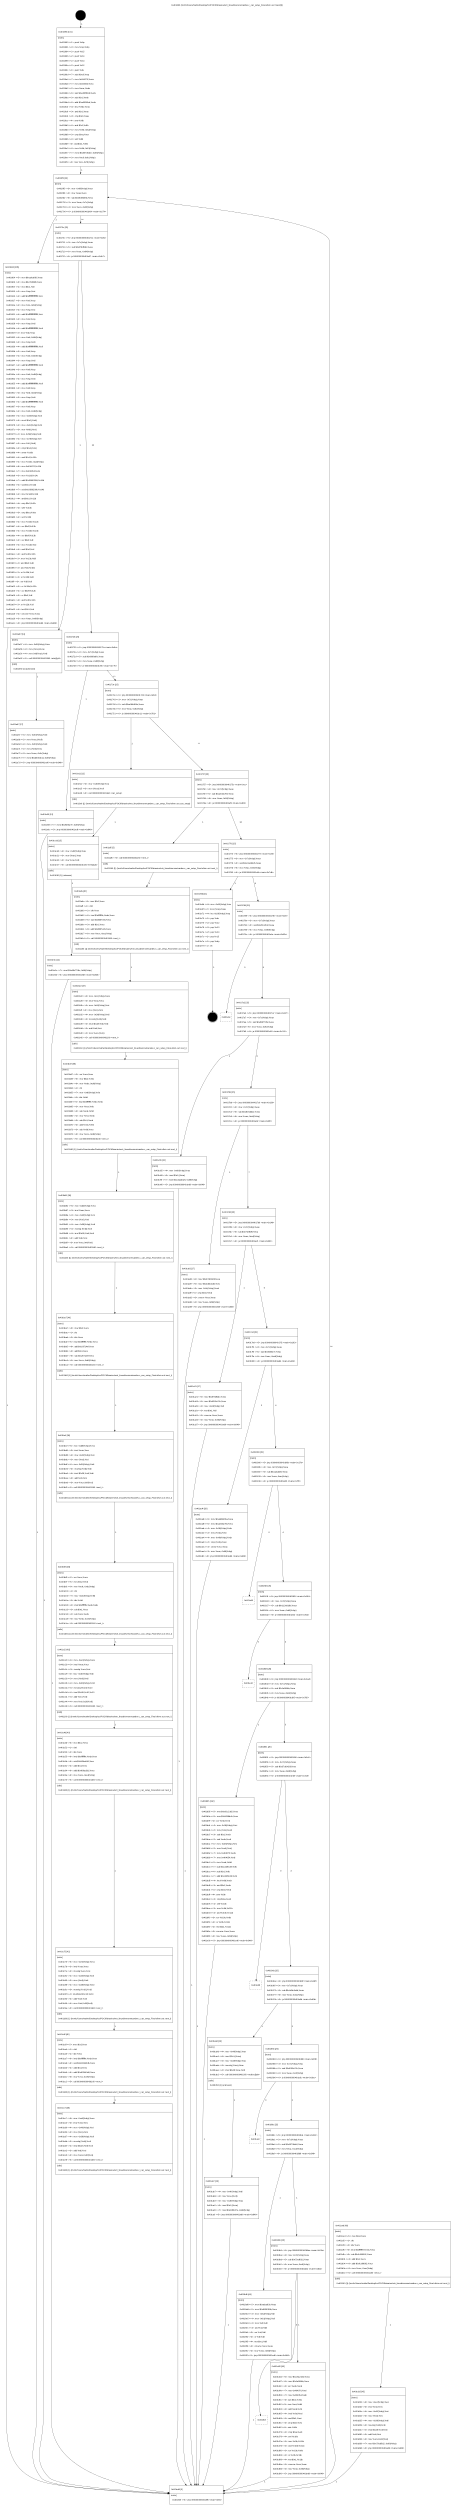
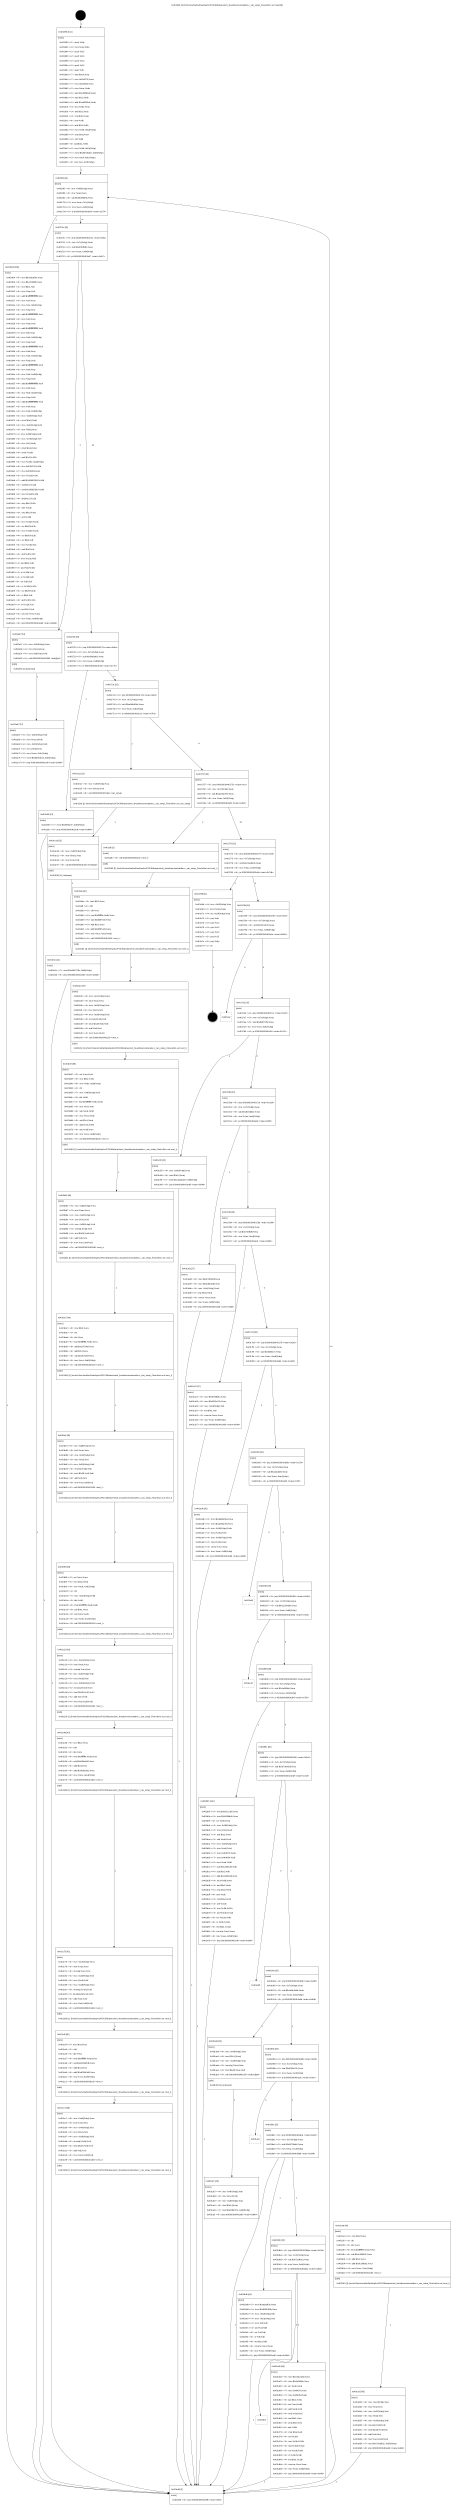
edge "0x401ab7 [29]" -> "0x401ed6 [5]": now "0x40189c [25]" -> "0x401ed6 [5]"
